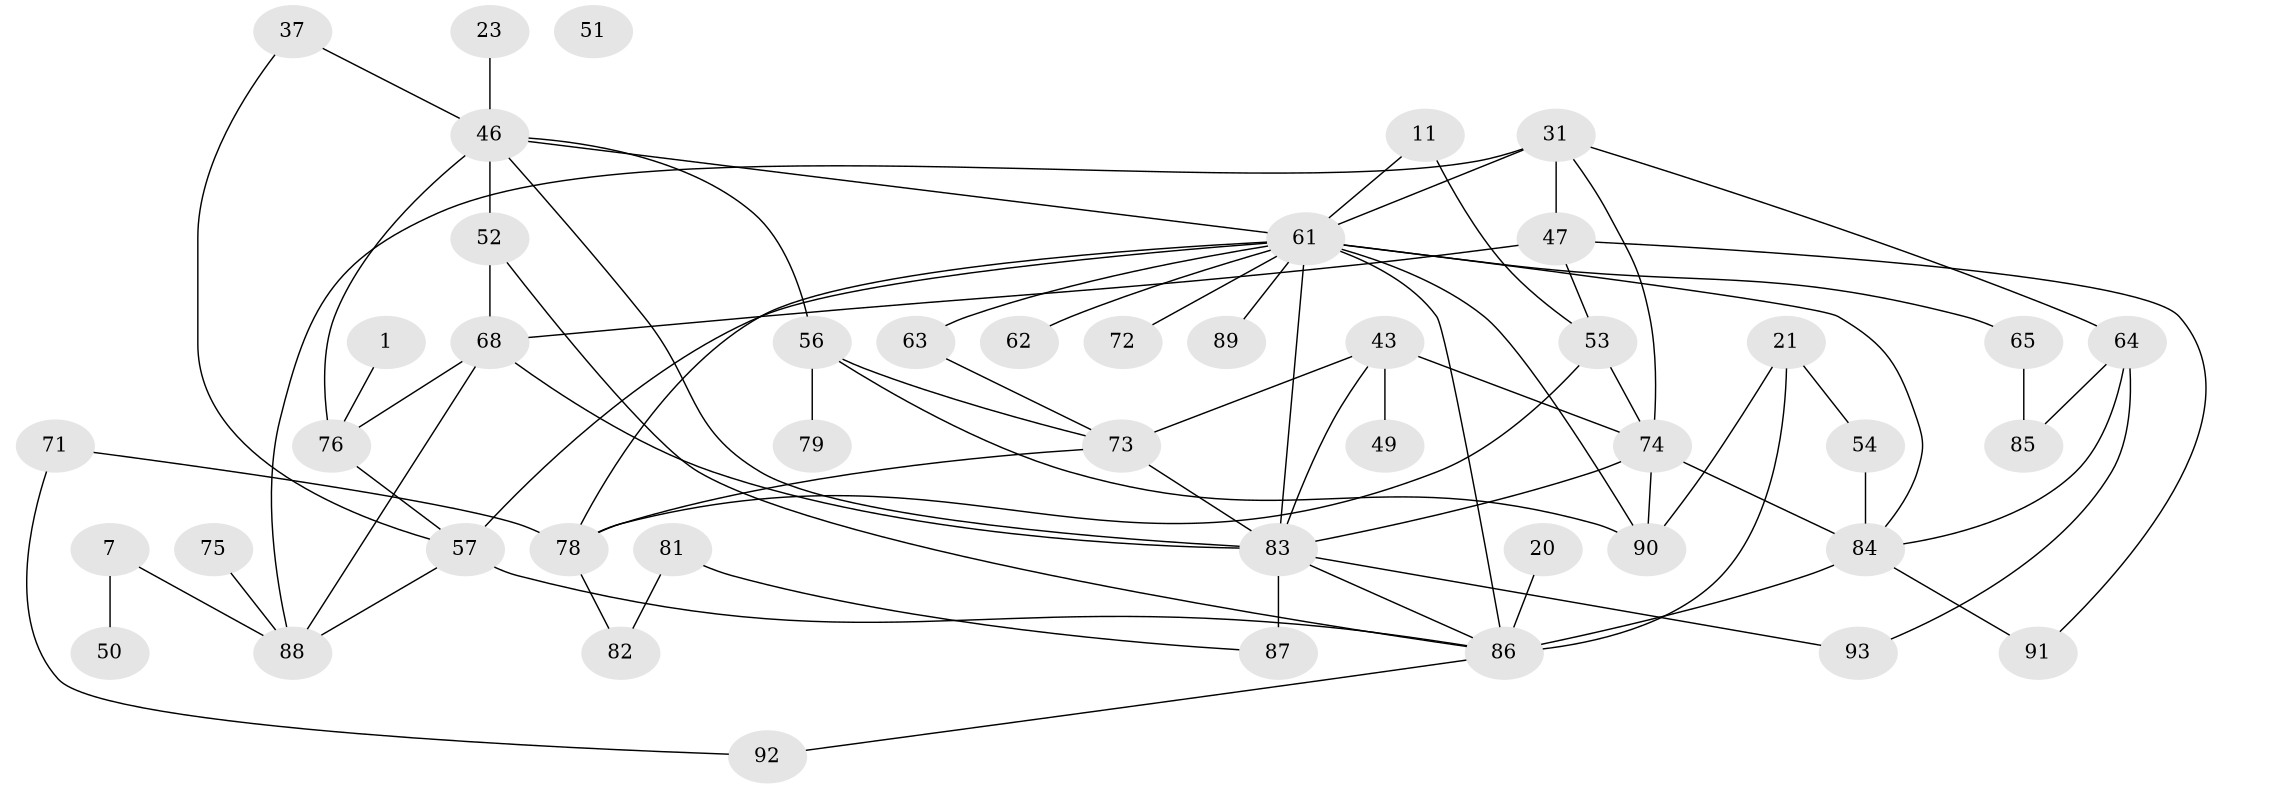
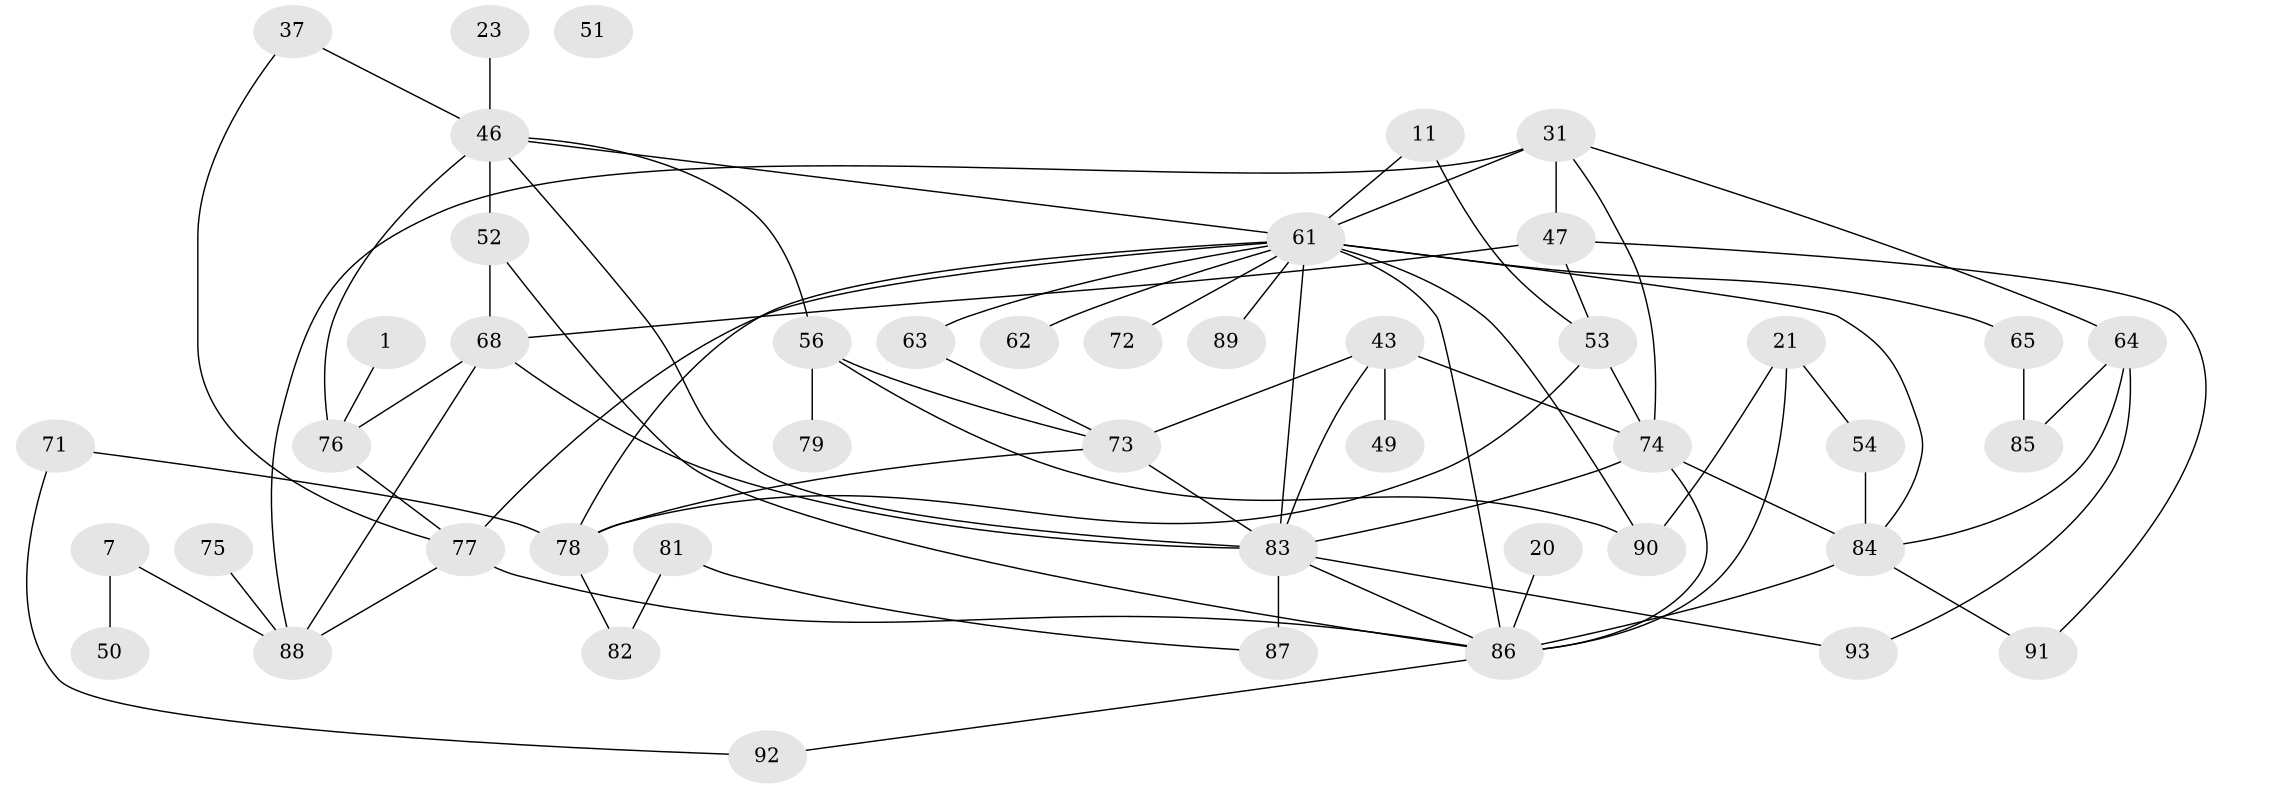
edge "74" -- "90": now "74" -- "86"
node "57": label "57" -> "77"
